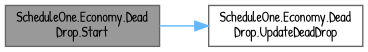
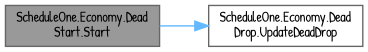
node "ScheduleOne.Economy.Dead Drop.Start": label "ScheduleOne.Economy.Dead Drop.Start" -> "ScheduleOne.Economy.Dead Start.Start"
